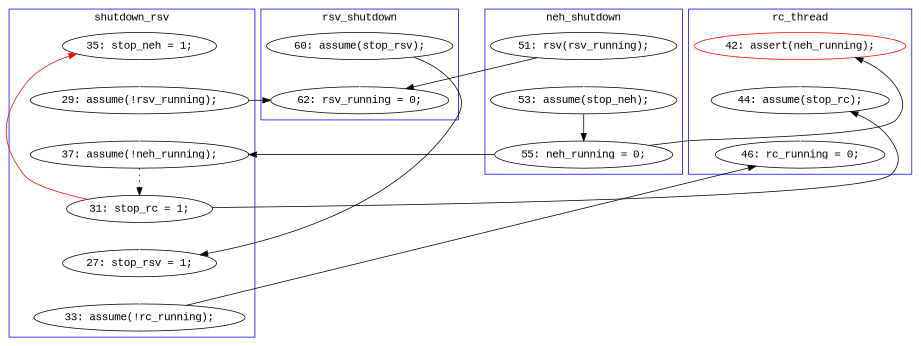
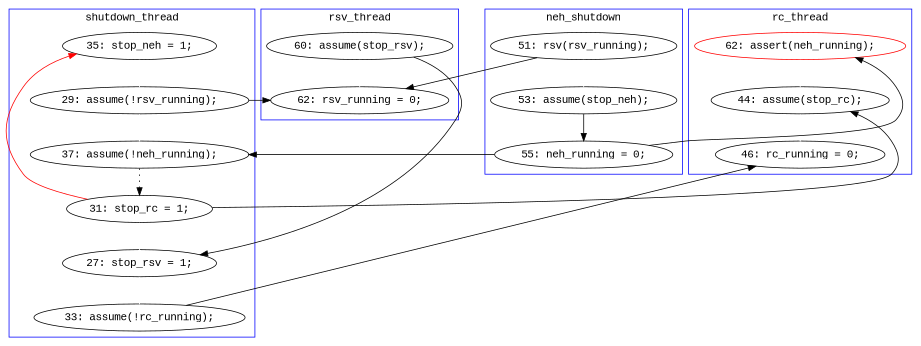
cluster "shutdown_rsv": label "shutdown_rsv" -> "shutdown_thread"
cluster "rsv_shutdown": label "rsv_shutdown" -> "rsv_thread"
node "42: assert(neh_running);": label "42: assert(neh_running);" -> "62: assert(neh_running);"
